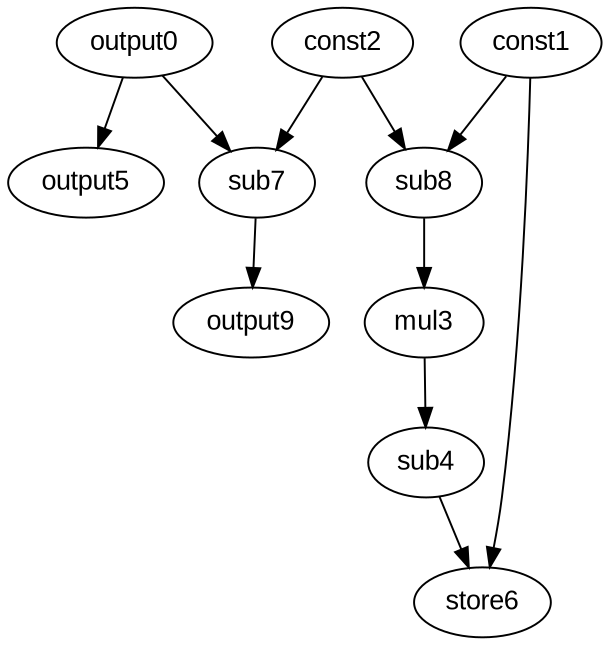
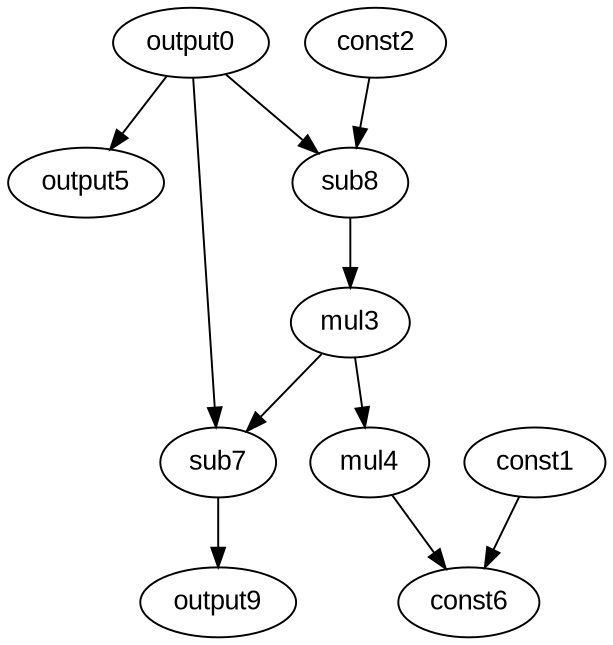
edge "const2" -> "sub7": now "mul3" -> "sub7"
edge "const1" -> "sub8": now "output0" -> "sub8"
node "sub4": label "sub4" -> "mul4"
node "store6": label "store6" -> "const6"
